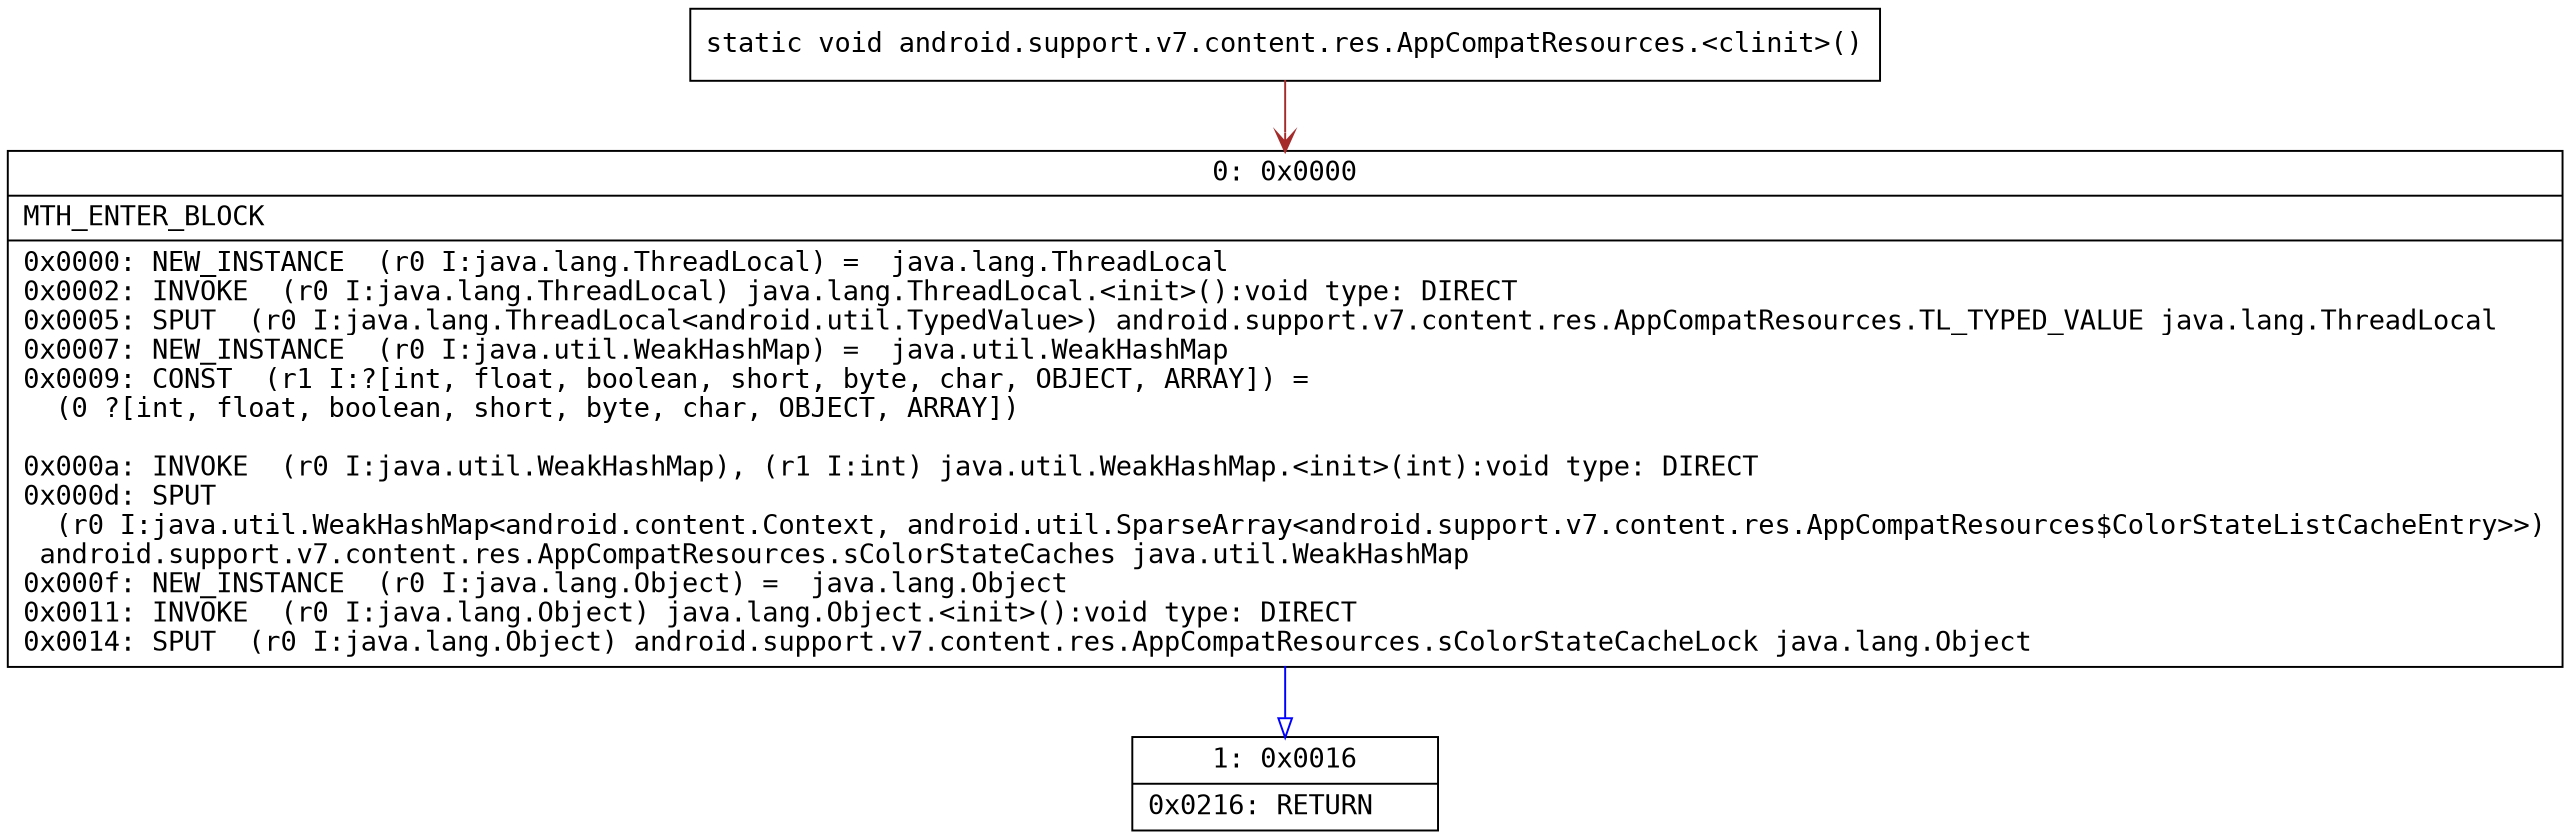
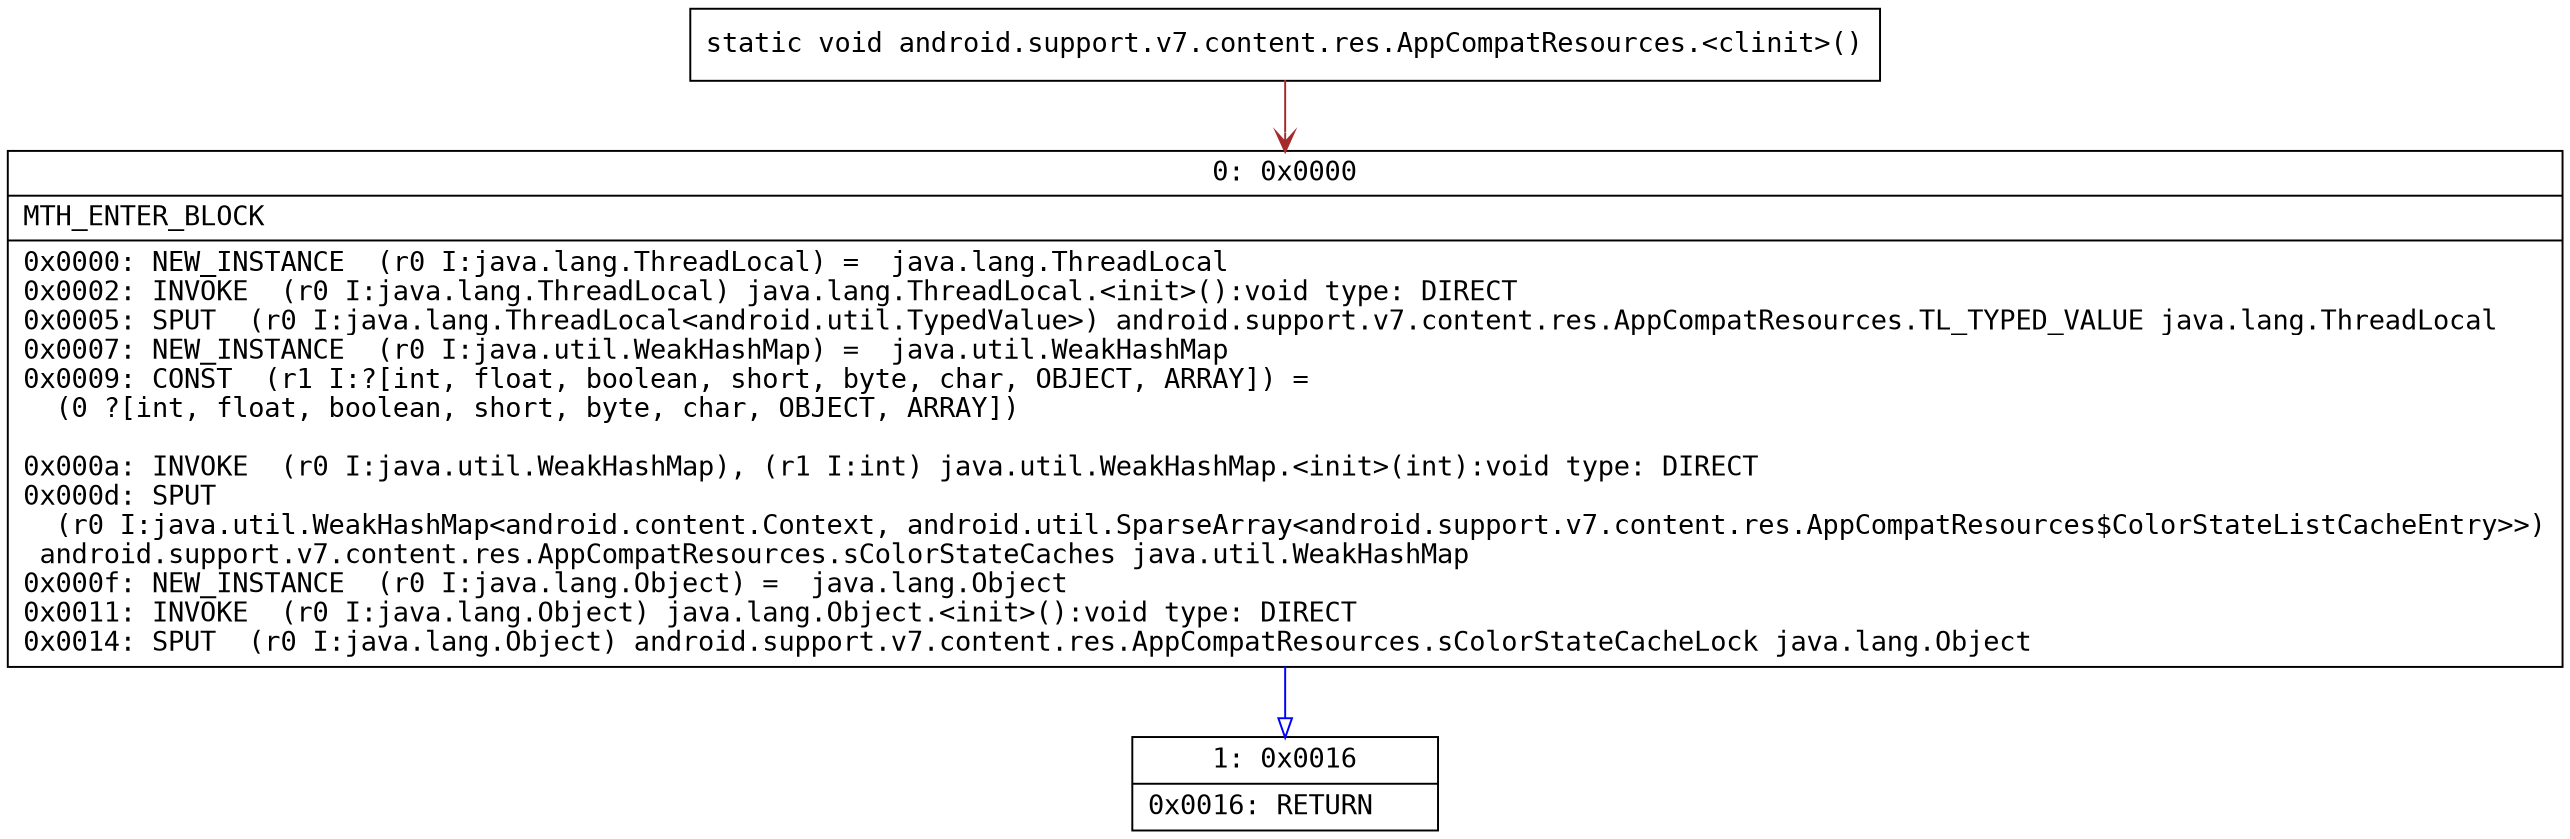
node "1: 0x0016": text "0x0216: RETURN" -> "0x0016: RETURN"
